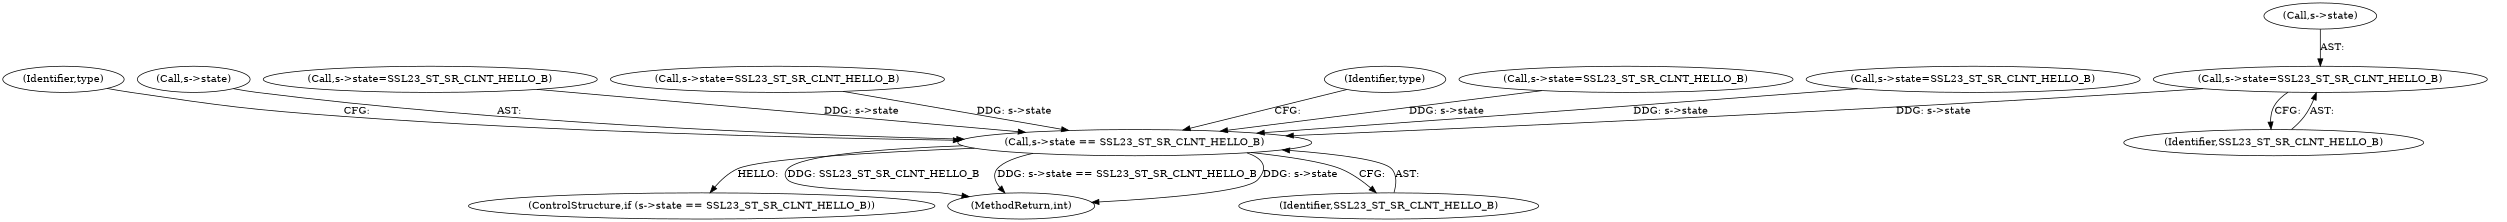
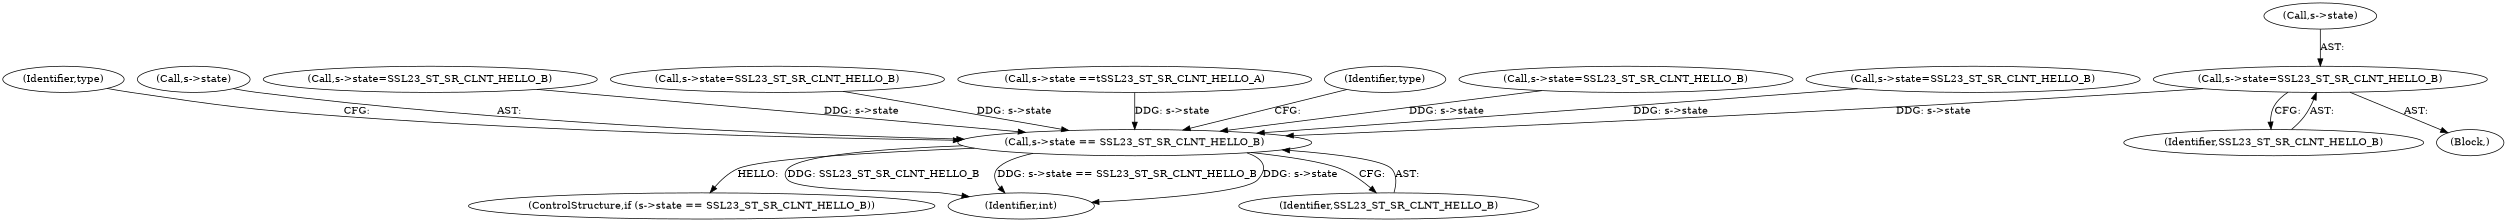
node "(Call,s->state ==tSSL23_ST_SR_CLNT_HELLO_A)": added
node "(Block,)": added
node "(MethodReturn,int)": label "(MethodReturn,int)" -> "(Identifier,int)"
